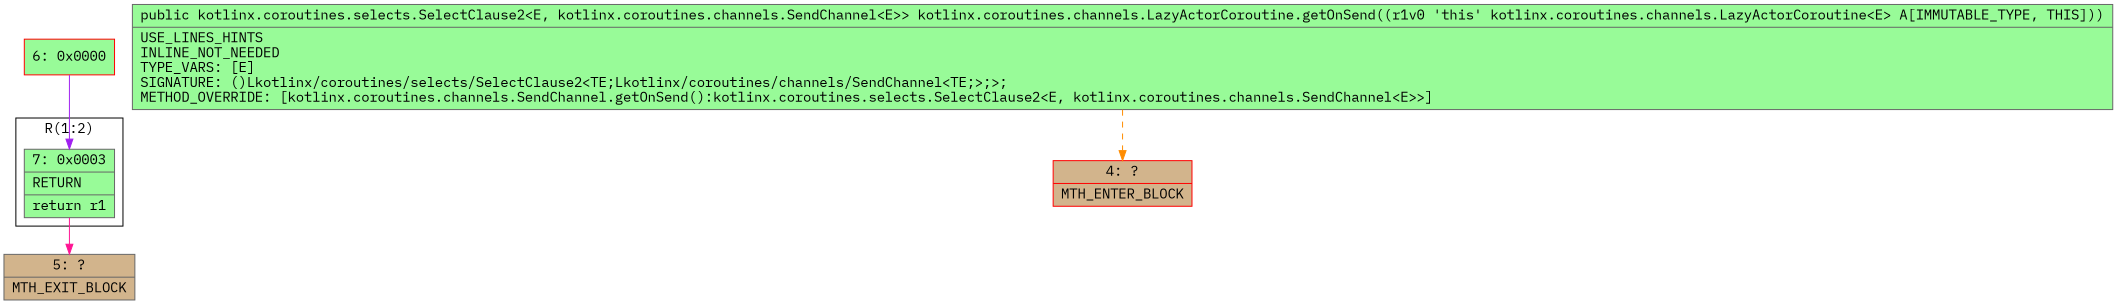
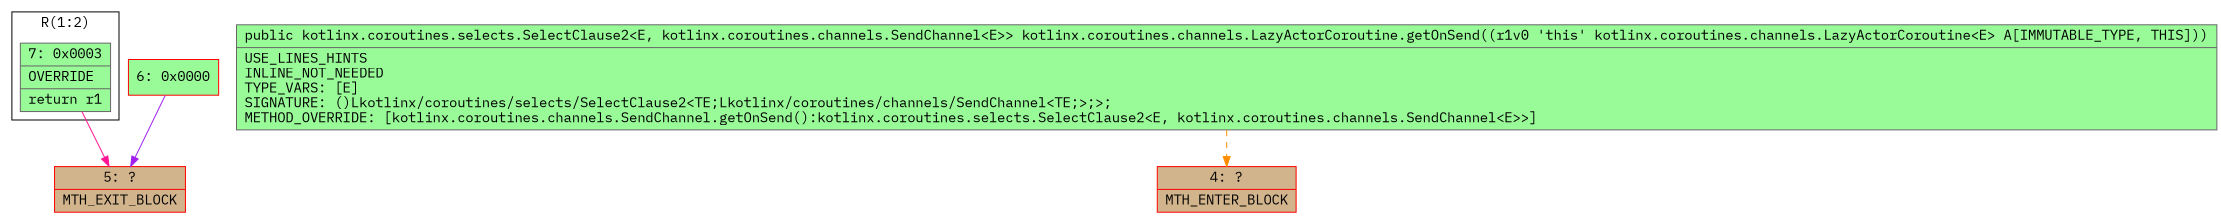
edge "6: 0x0000" -> "7: 0x0003": now "6: 0x0000" -> "5: ?"
node "7: 0x0003": text "RETURN" -> "OVERRIDE"
node "5: ?": color gray40 -> red
